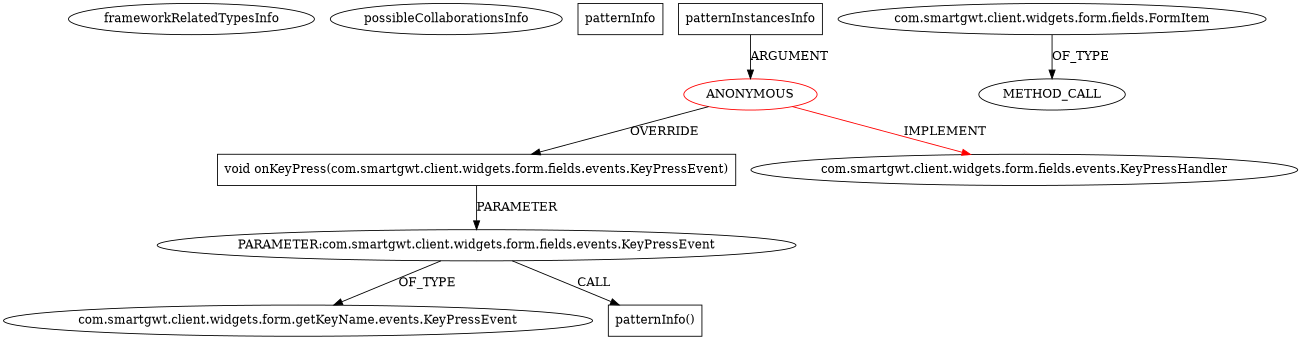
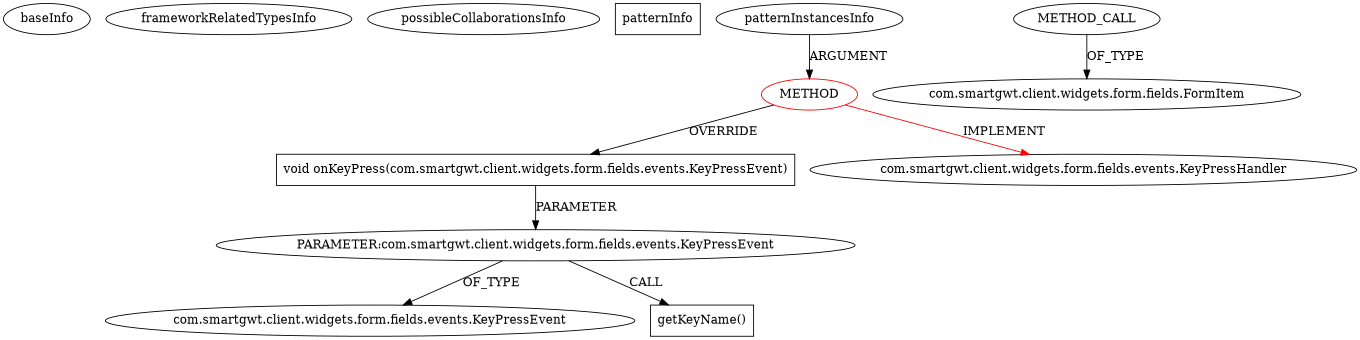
node "baseInfo": added
node "patternInstancesInfo": shape box -> ellipse
edge "com.smartgwt.client.widgets.form.fields.FormItem" -> "METHOD_CALL": reversed
node "ANONYMOUS": label "ANONYMOUS" -> "METHOD"
node "com.smartgwt.client.widgets.form.getKeyName.events.KeyPressEvent": label "com.smartgwt.client.widgets.form.getKeyName.events.KeyPressEvent" -> "com.smartgwt.client.widgets.form.fields.events.KeyPressEvent"
node "patternInfo()": label "patternInfo()" -> "getKeyName()"
